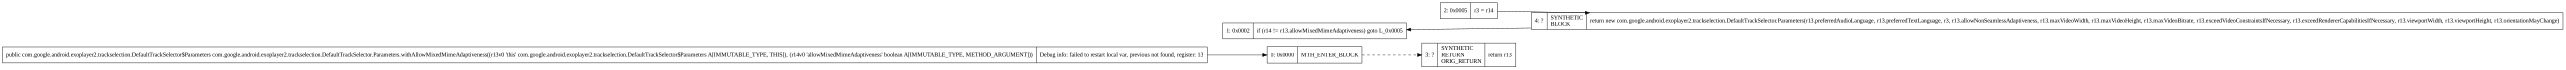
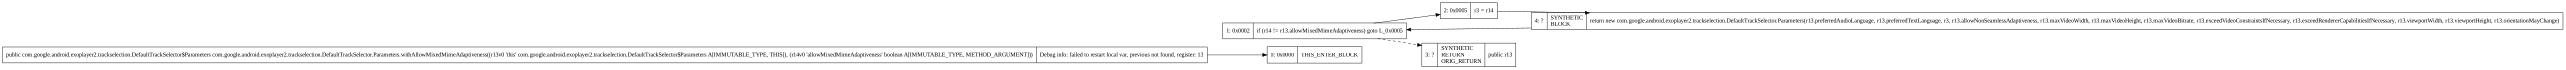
edge "1: 0x0002" -> "2: 0x0005": added
node "0: 0x0000": text "MTH_ENTER_BLOCK" -> "THIS_ENTER_BLOCK"
edge "0: 0x0000" -> "3: ?": now "1: 0x0002" -> "3: ?"
node "3: ?": text "return r13" -> "public r13"
